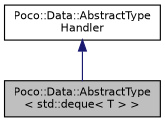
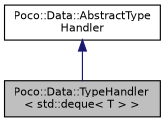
node "Poco::Data::AbstractType < std::deque< T > >": label "Poco::Data::AbstractType < std::deque< T > >" -> "Poco::Data::TypeHandler < std::deque< T > >"
